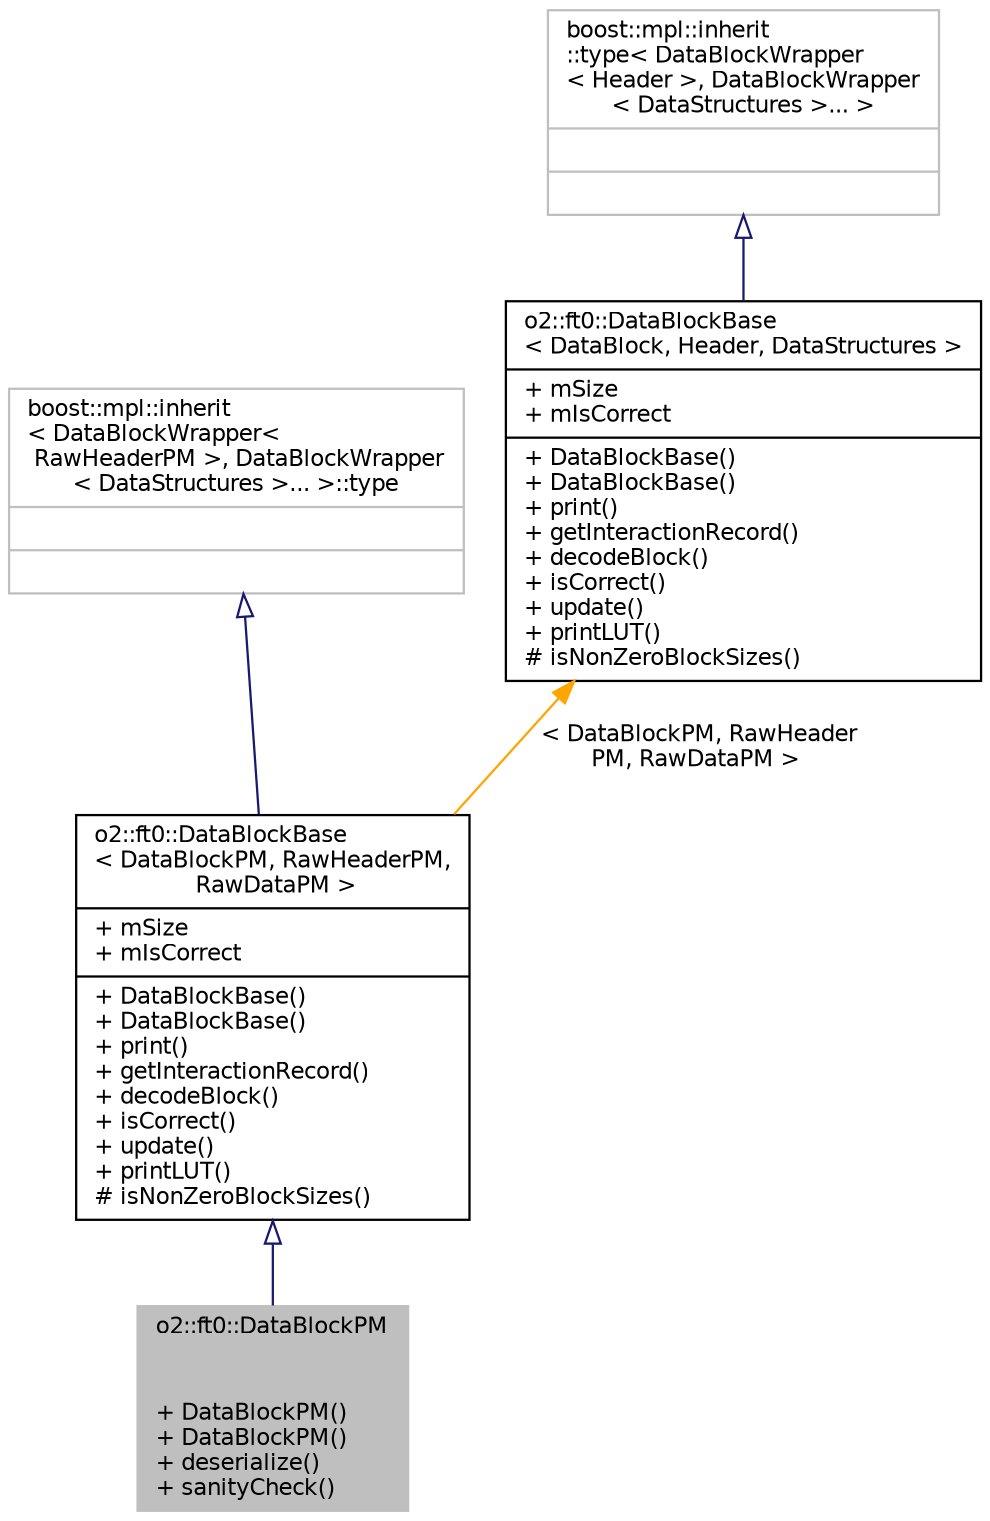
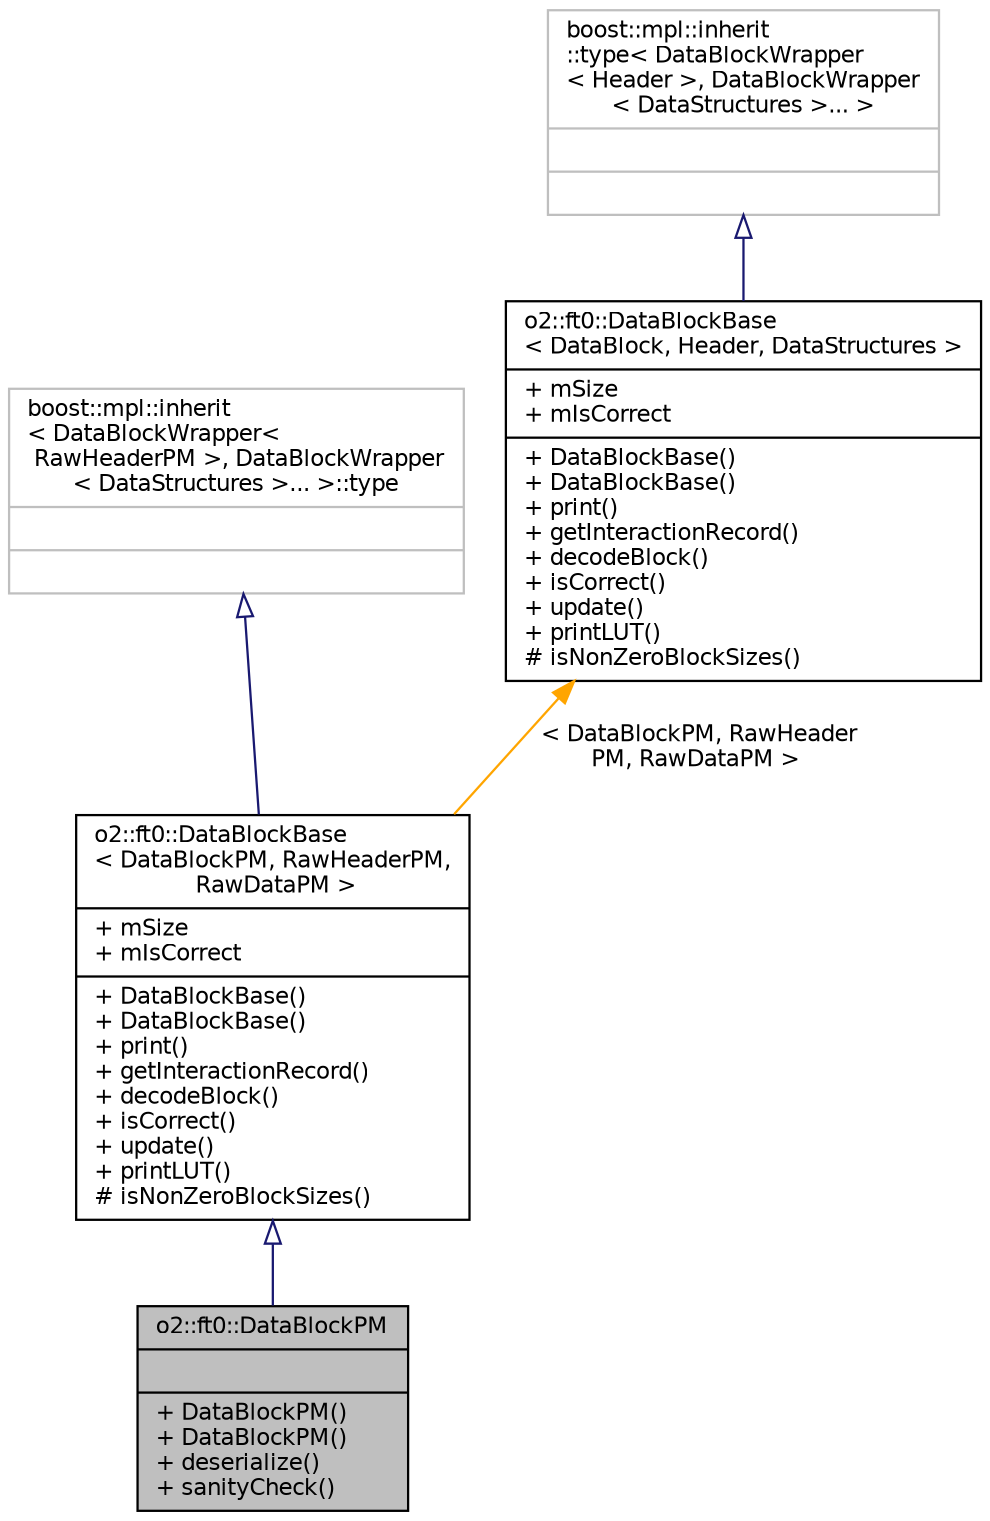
node "o2::ft0::DataBlockPM": color grey75 -> black
